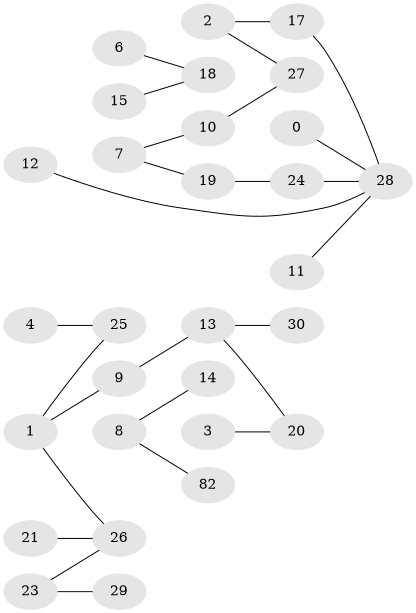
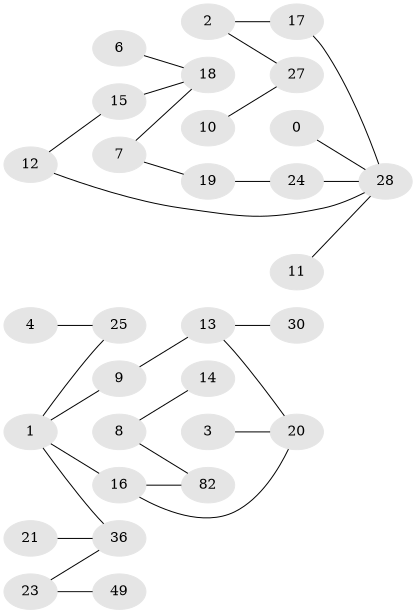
edge "15" -- "12": added
edge "10" -- "7": now "18" -- "7"
node "16": added
node "26": label "26" -> "36"
node "29": label "29" -> "49"
